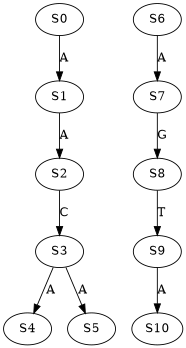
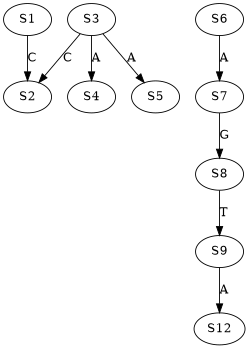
node "S0": removed
edge "S1" -> "S2": label "A" -> "C"
edge "S2" -> "S3": reversed
node "S10": label "S10" -> "S12"
